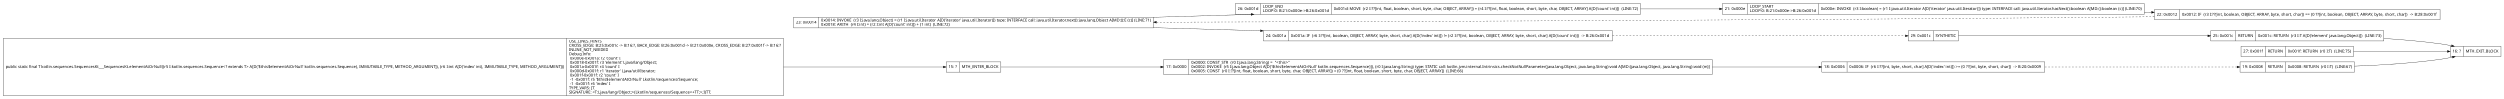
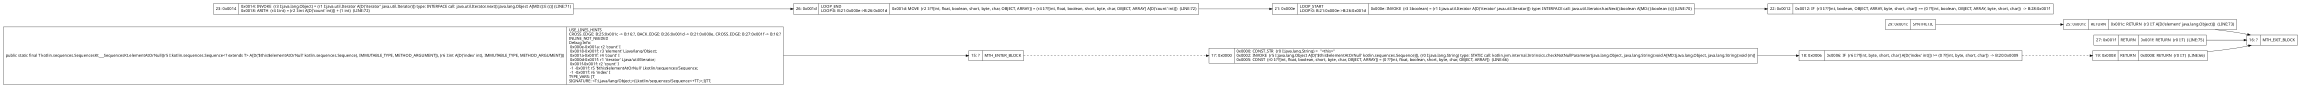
edge "22: 0x0012" -> "23: 0x0014": removed
node "24: 0x001a": removed
edge "15: ?" -> "17: 0x0000": style solid -> dashed
node "19: 0x0008": text "0x0008: RETURN  (r0 I:T)  (LINE:67)" -> "0x0008: RETURN  (r0 I:T)  (LINE:66)"
